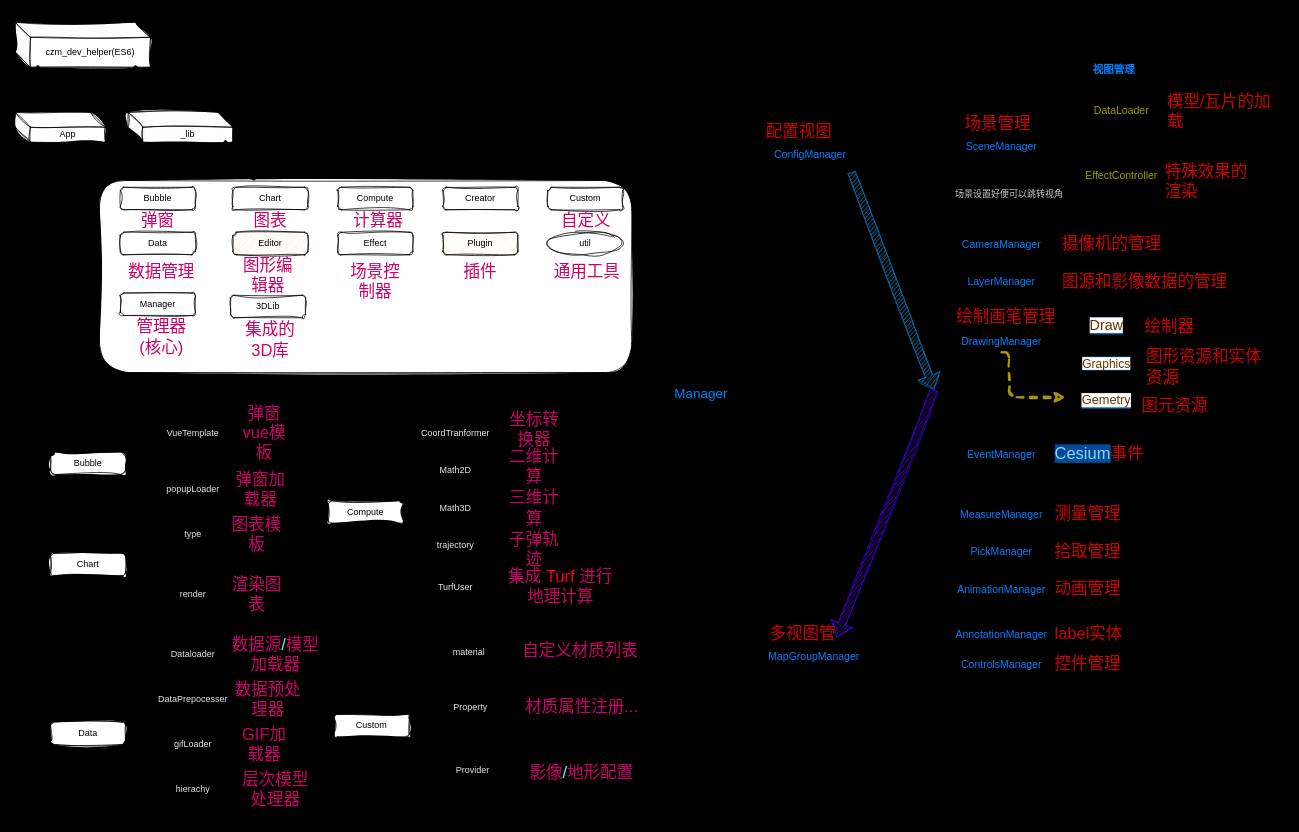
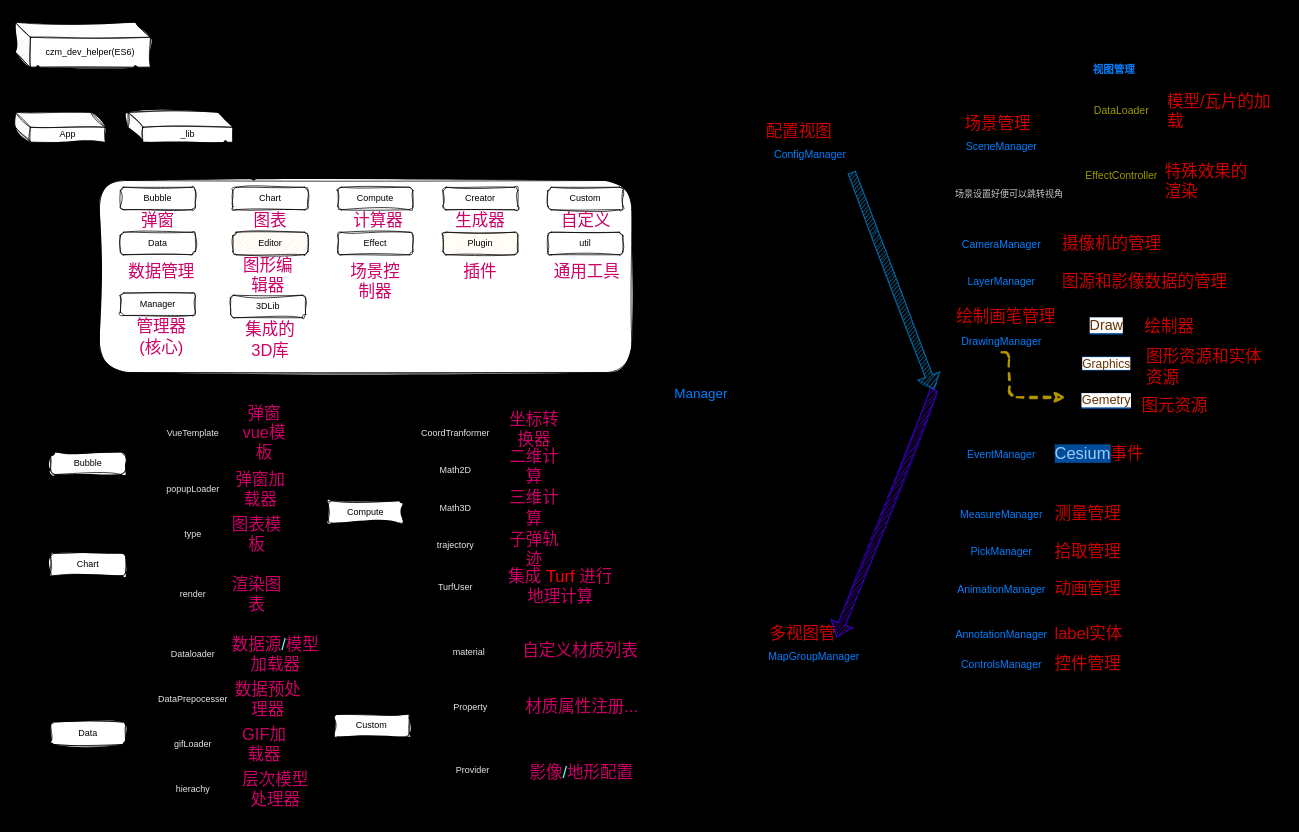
node "生成器": added
node "util": shape ellipse -> rounded rectangle
